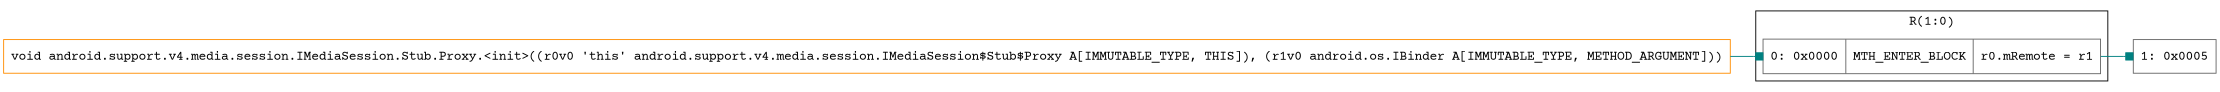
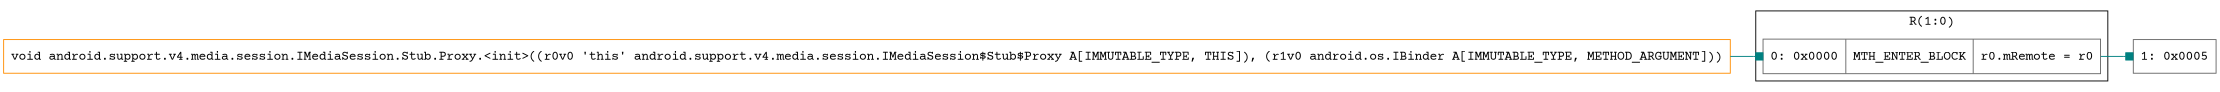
node "0: 0x0000": text "r0.mRemote = r1" -> "r0.mRemote = r0"
